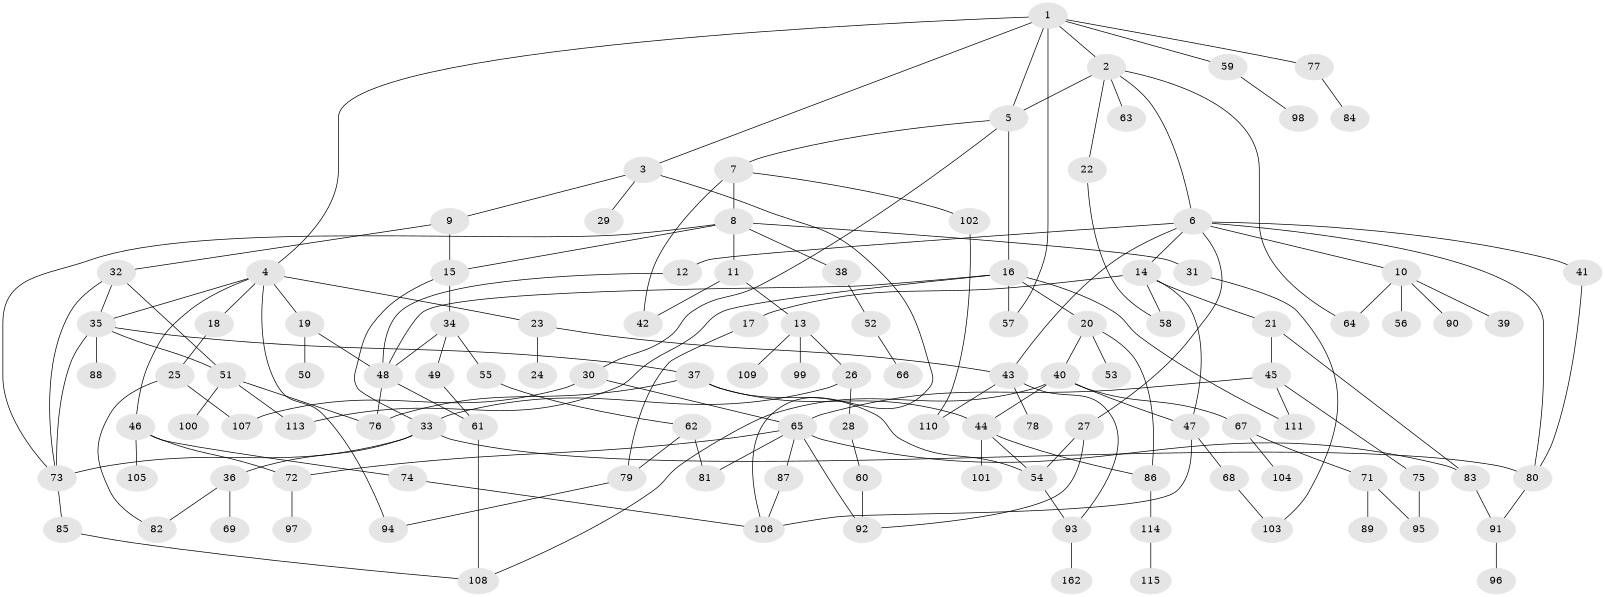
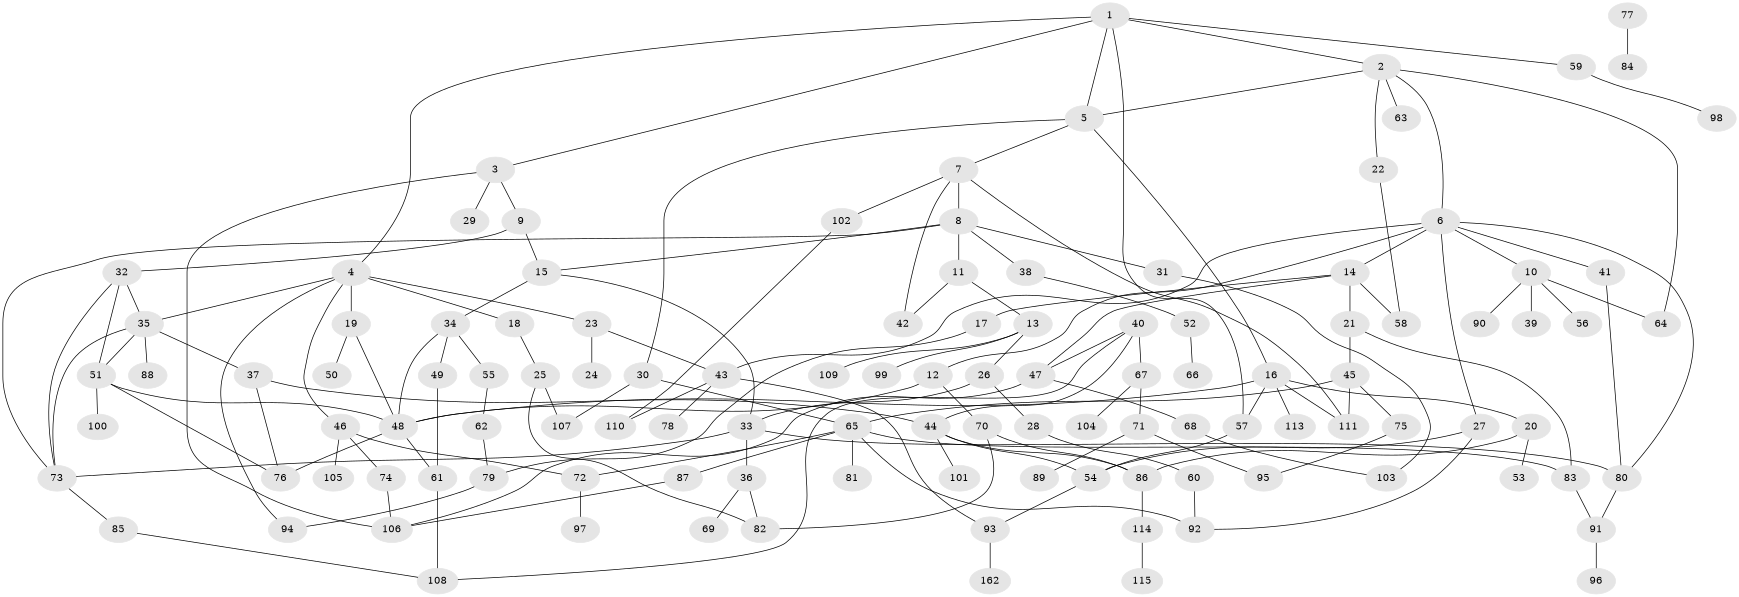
edge "1" -- "77": removed
edge "7" -- "111": added
edge "20" -- "40": removed
edge "51" -- "113": now "51" -- "48"
edge "37" -- "54": now "57" -- "54"
node "70": added
edge "62" -- "81": removed
